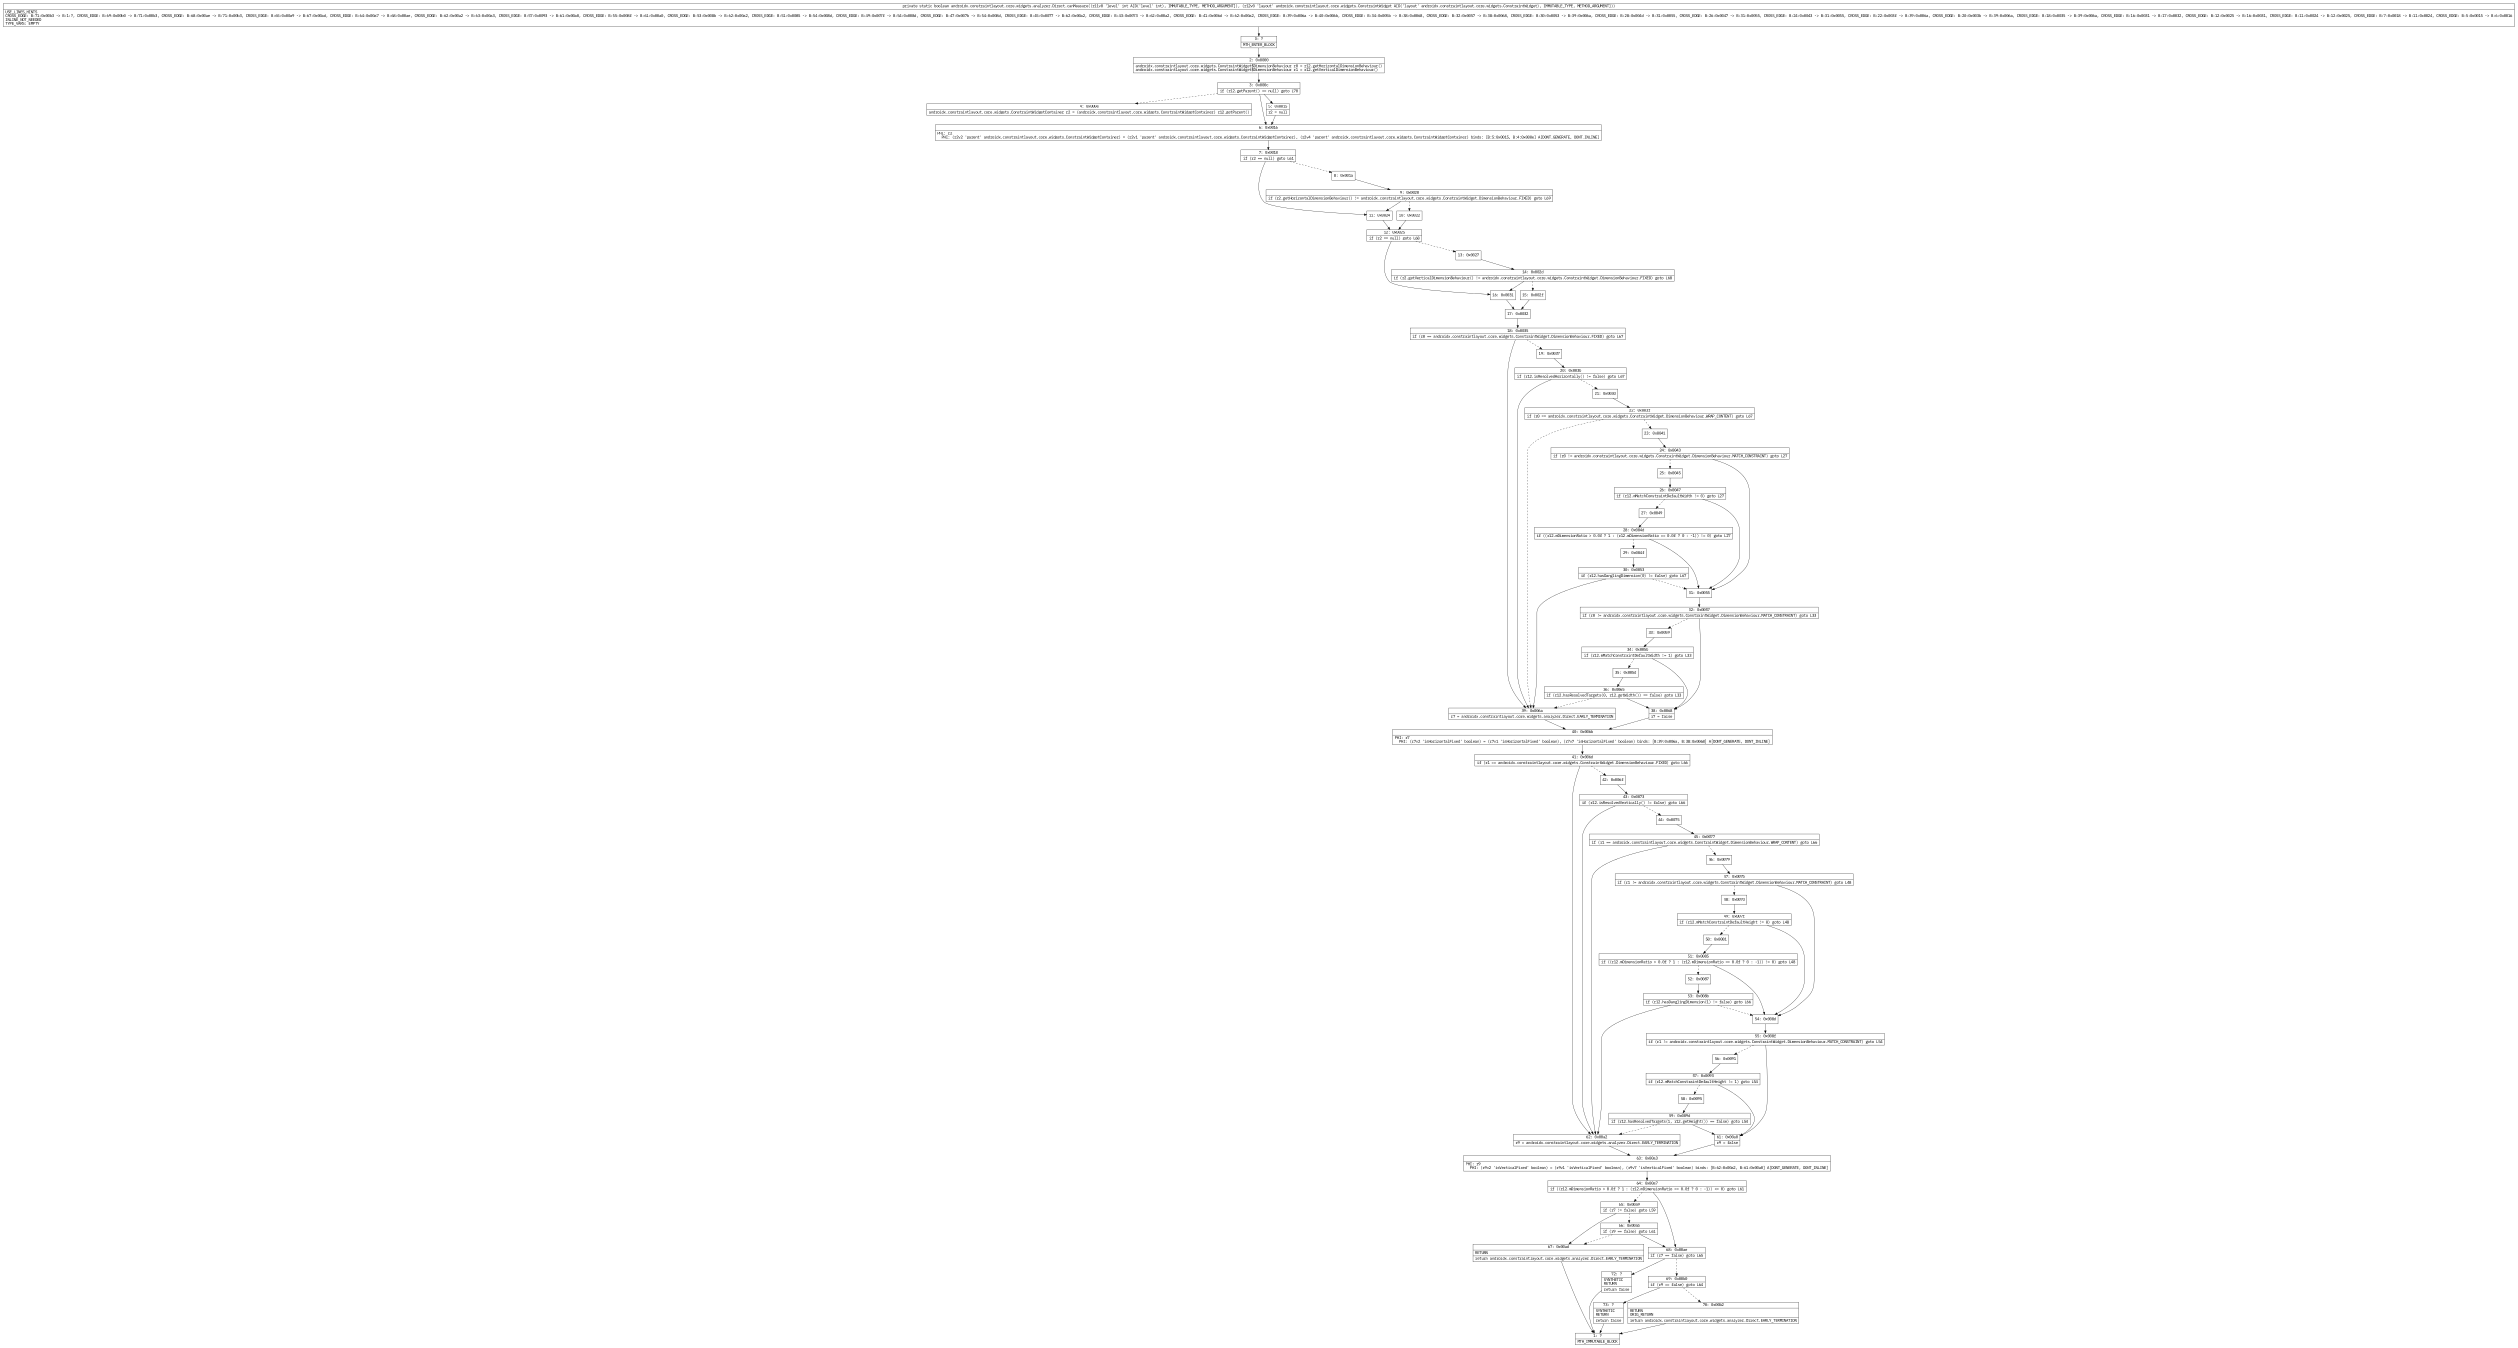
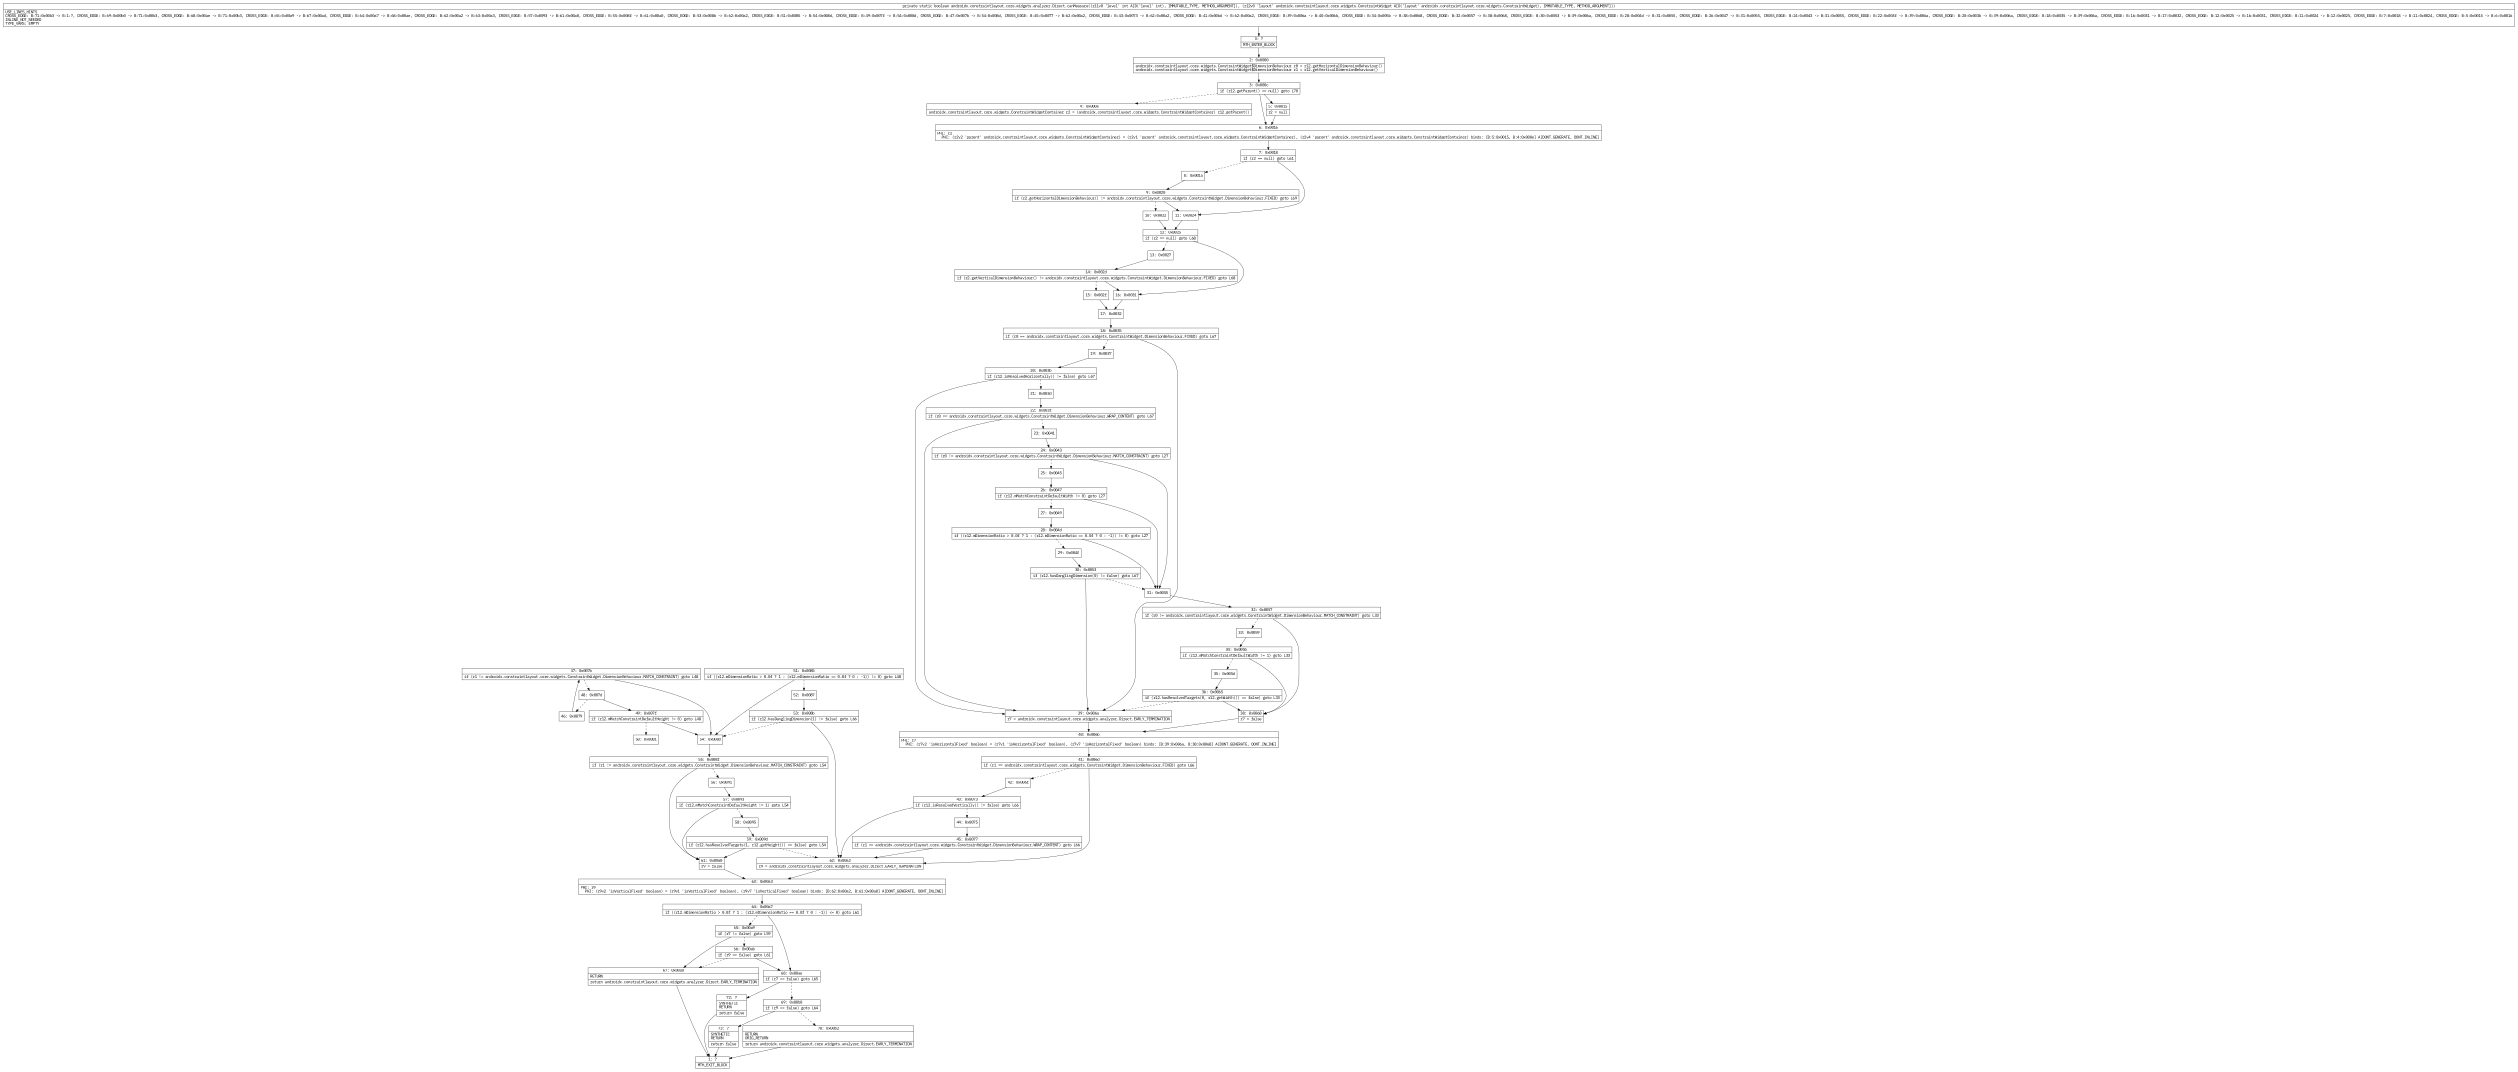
edge "22: 0x003f" -> "39: 0x006a": style dashed -> solid
edge "45: 0x0077" -> "46: 0x0079": now "48: 0x007d" -> "46: 0x0079"
edge "50: 0x0081" -> "51: 0x0085": removed
node "1: ?": text "MTH_IMMUTABLE_BLOCK" -> "MTH_EXIT_BLOCK"
